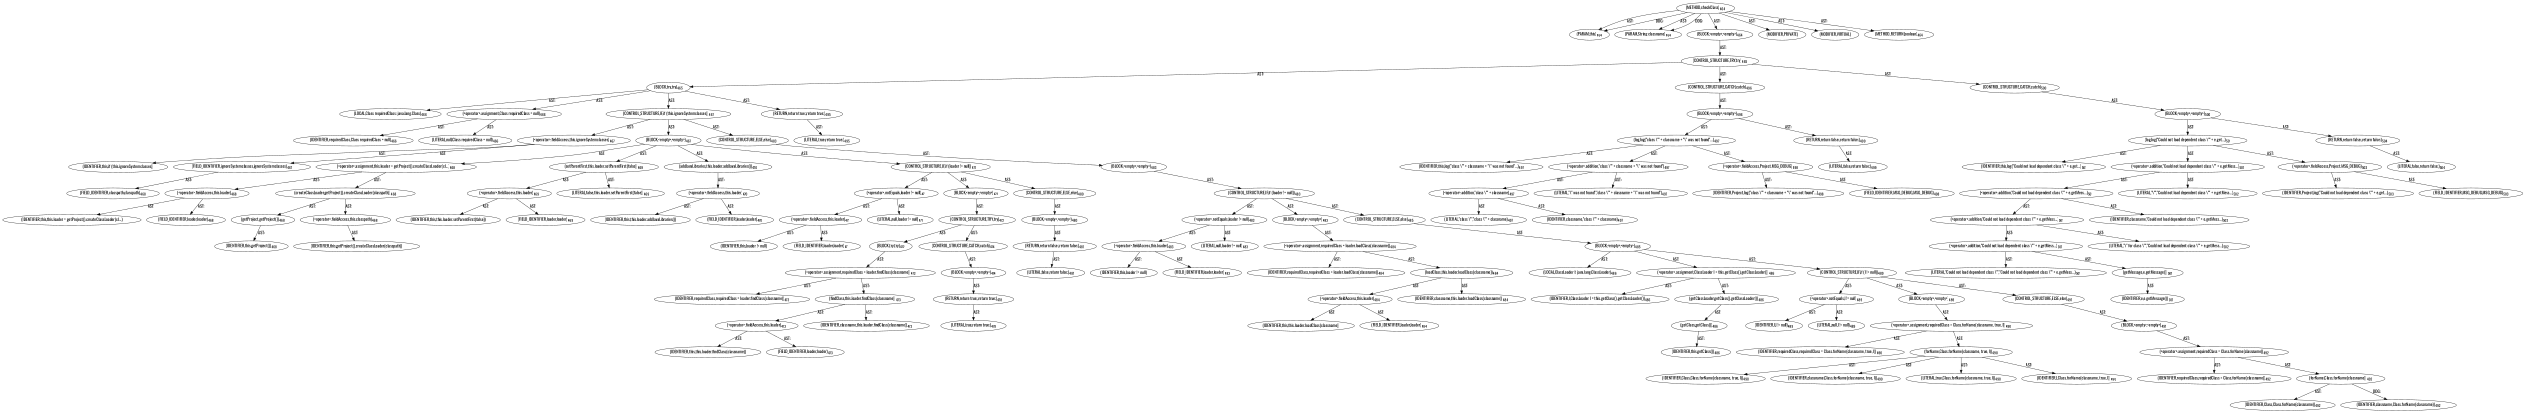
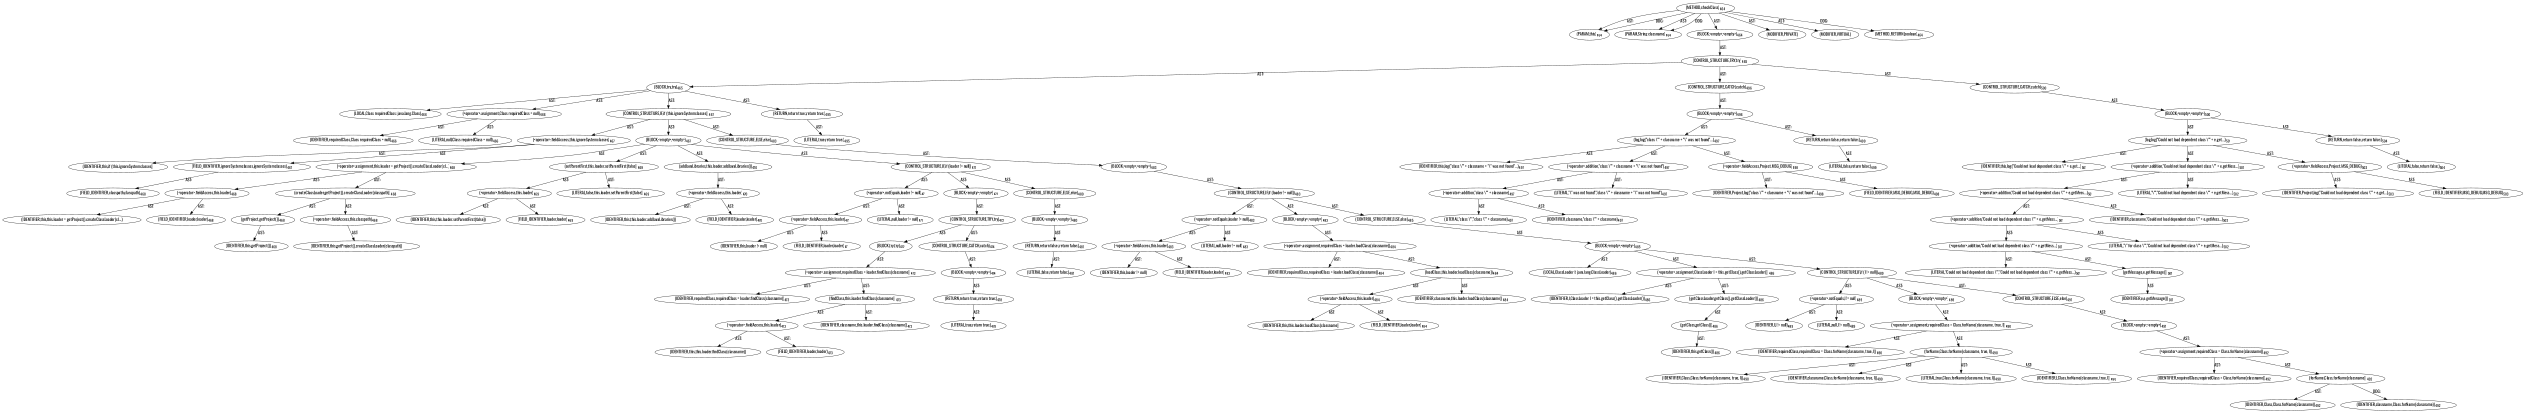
edge "(METHOD,checkClass)" -> "(METHOD_RETURN,boolean)": label "AST: " -> "DDG: "
